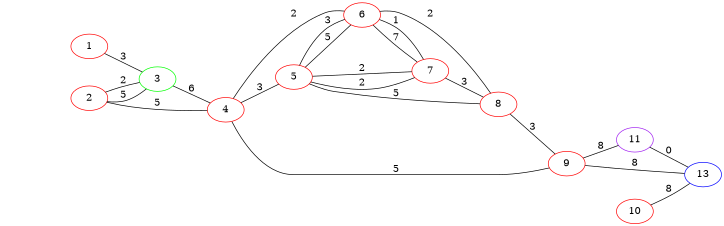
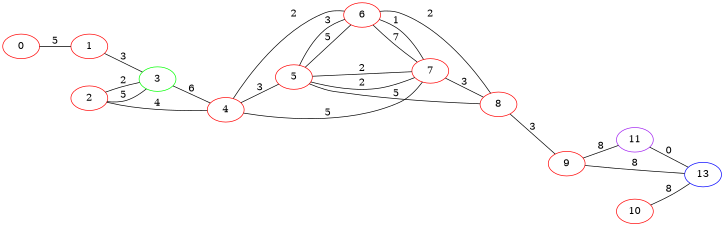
node "0": added
edge "2" -- "4": label "5" -> "4"
edge "4" -- "9": now "4" -- "7"
